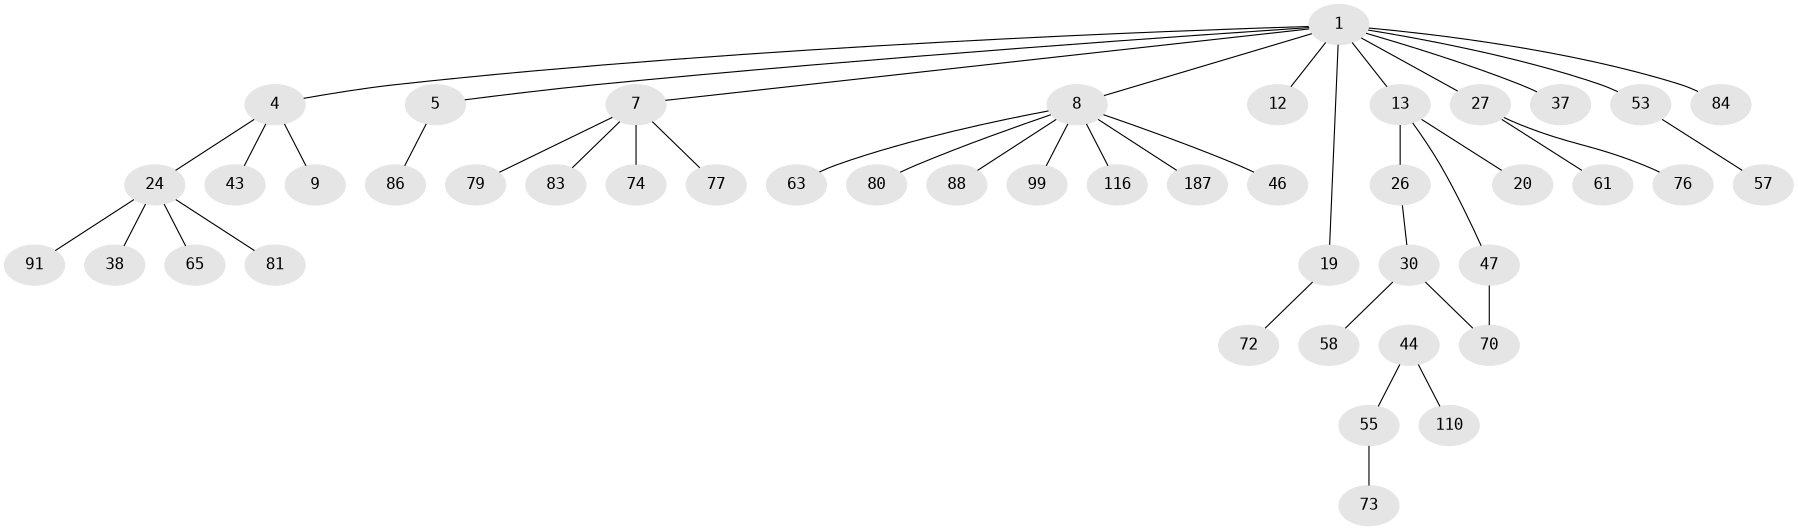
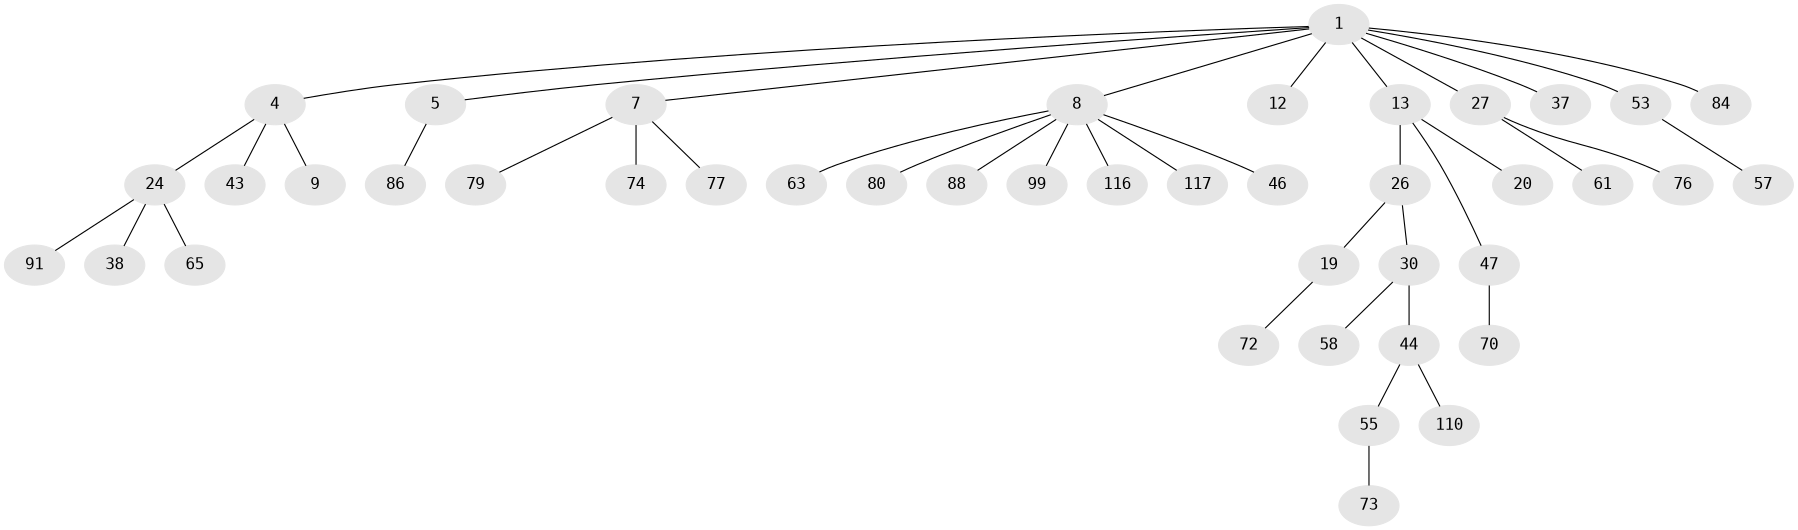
edge "1" -- "19": now "26" -- "19"
node "83": removed
node "187": label "187" -> "117"
node "81": removed
edge "30" -- "70": now "30" -- "44"
